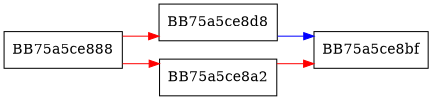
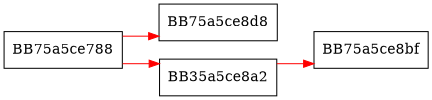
edge "BB75a5ce8d8" -> "BB75a5ce8bf": removed
node "BB75a5ce888": label "BB75a5ce888" -> "BB75a5ce788"
node "BB75a5ce8a2": label "BB75a5ce8a2" -> "BB35a5ce8a2"
